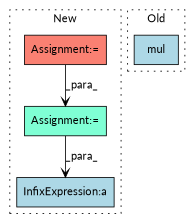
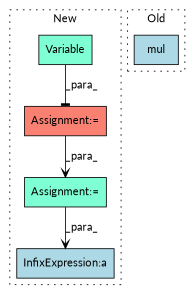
node "Variable": added
